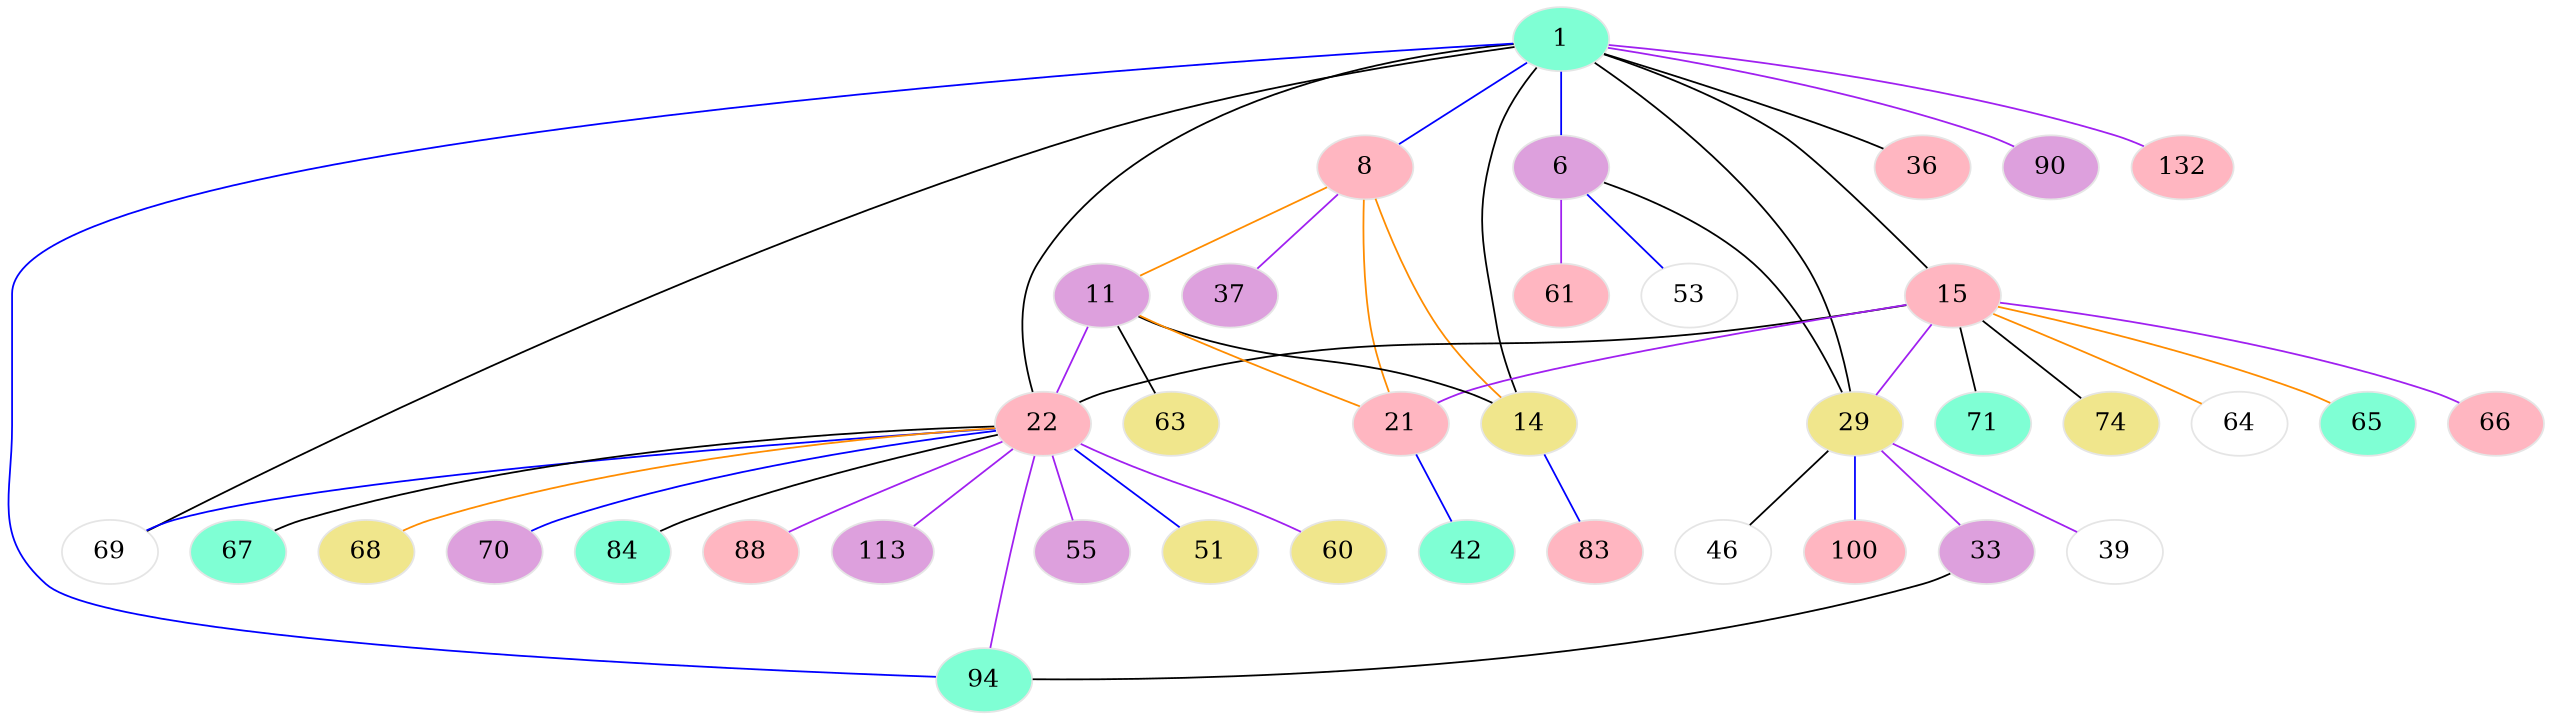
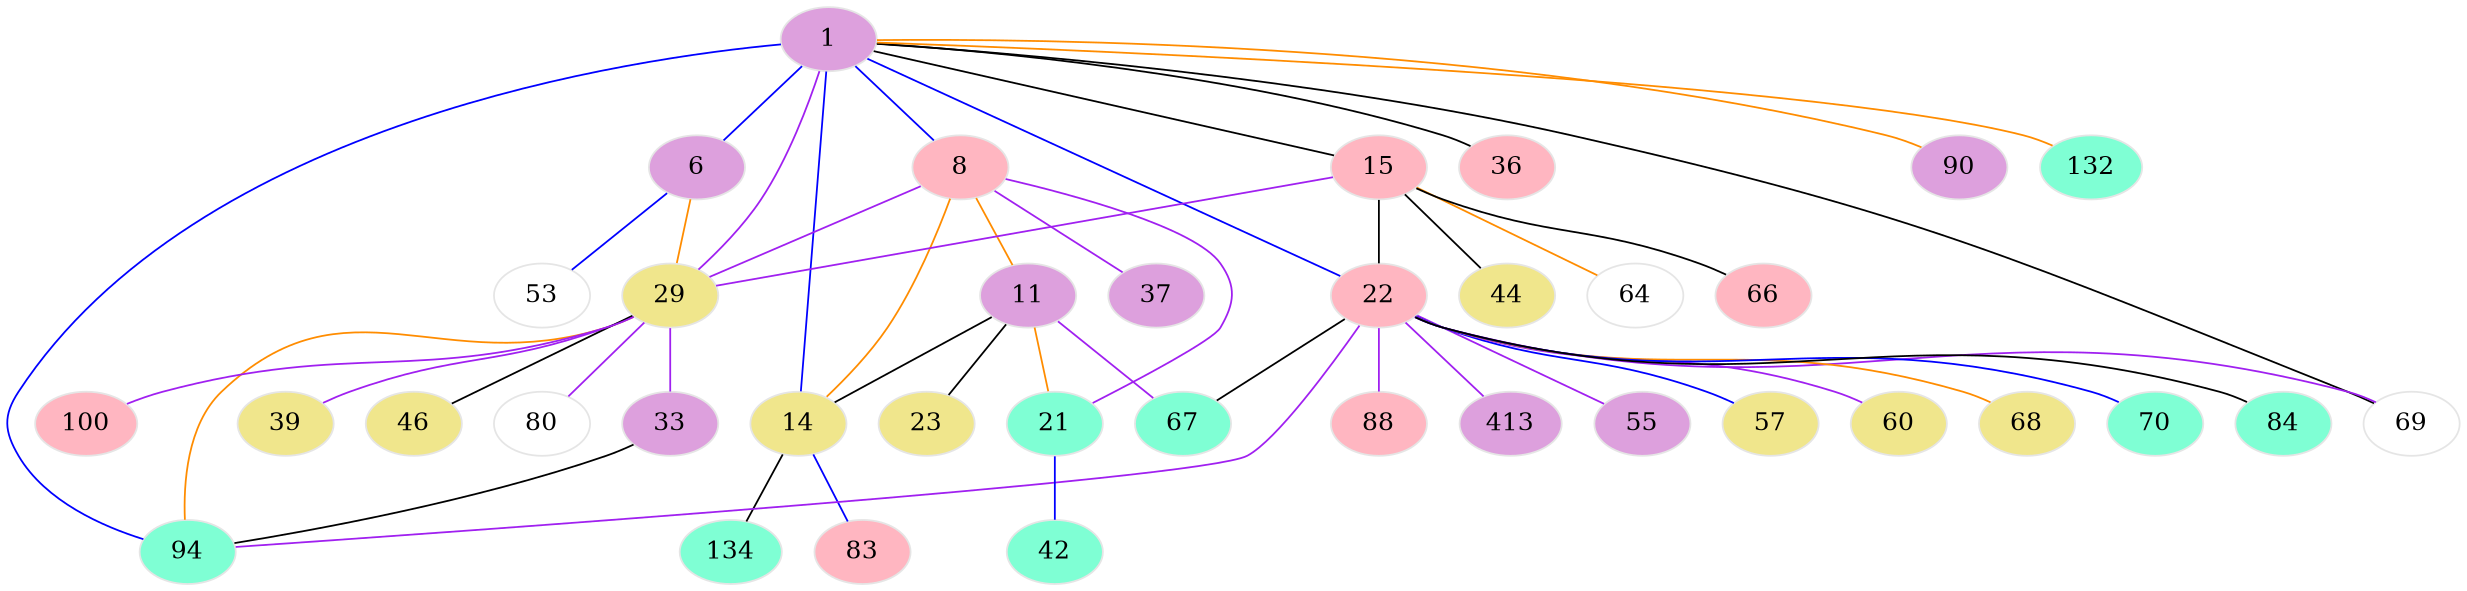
node "1": fillcolor aquamarine -> plum
edge "1" -- "132": color purple -> darkorange
edge "1" -- "90": color purple -> darkorange
edge "1" -- "22": color black -> blue
node "132": fillcolor lightpink -> aquamarine
edge "1" -- "29": color black -> purple
edge "1" -- "14": color black -> blue
edge "8" -- "29": added
edge "6" -- "29": color black -> darkorange
node "61": removed
edge "8" -- "21": color darkorange -> purple
edge "29" -- "94": added
edge "15" -- "66": color purple -> black
edge "15" -- "21": removed
edge "11" -- "22": now "11" -- "67"
node "80": added
node "63": label "63" -> "23"
node "21": fillcolor lightpink -> aquamarine
node "71": removed
node "74": label "74" -> "44"
node "65": removed
edge "22" -- "69": color blue -> purple
edge "29" -- "100": color blue -> purple
node "70": fillcolor plum -> aquamarine
node "134": added
node "113": label "113" -> "413"
node "51": label "51" -> "57"
node "46": fillcolor white -> khaki
node "39": fillcolor white -> khaki
